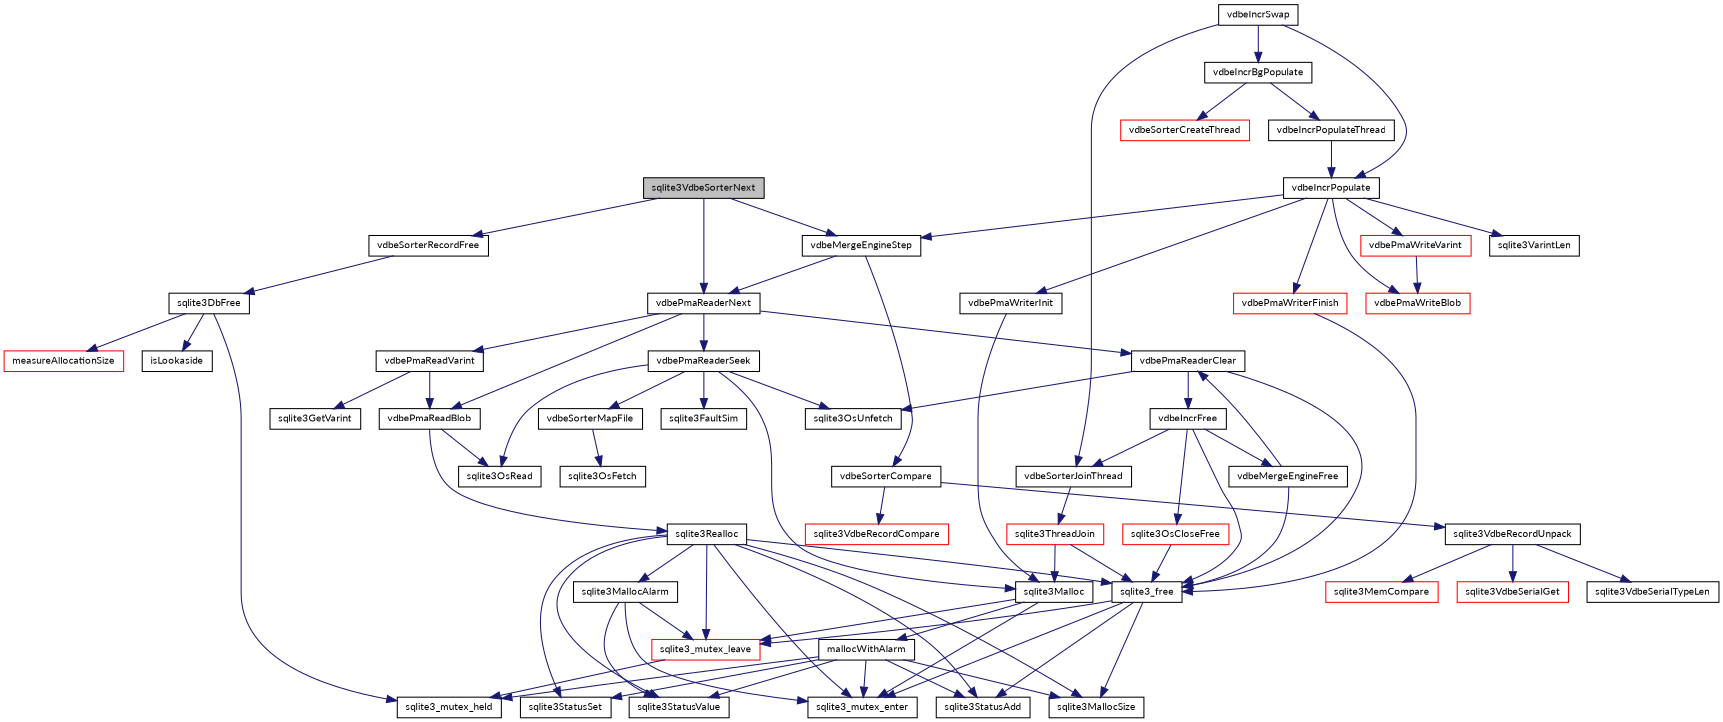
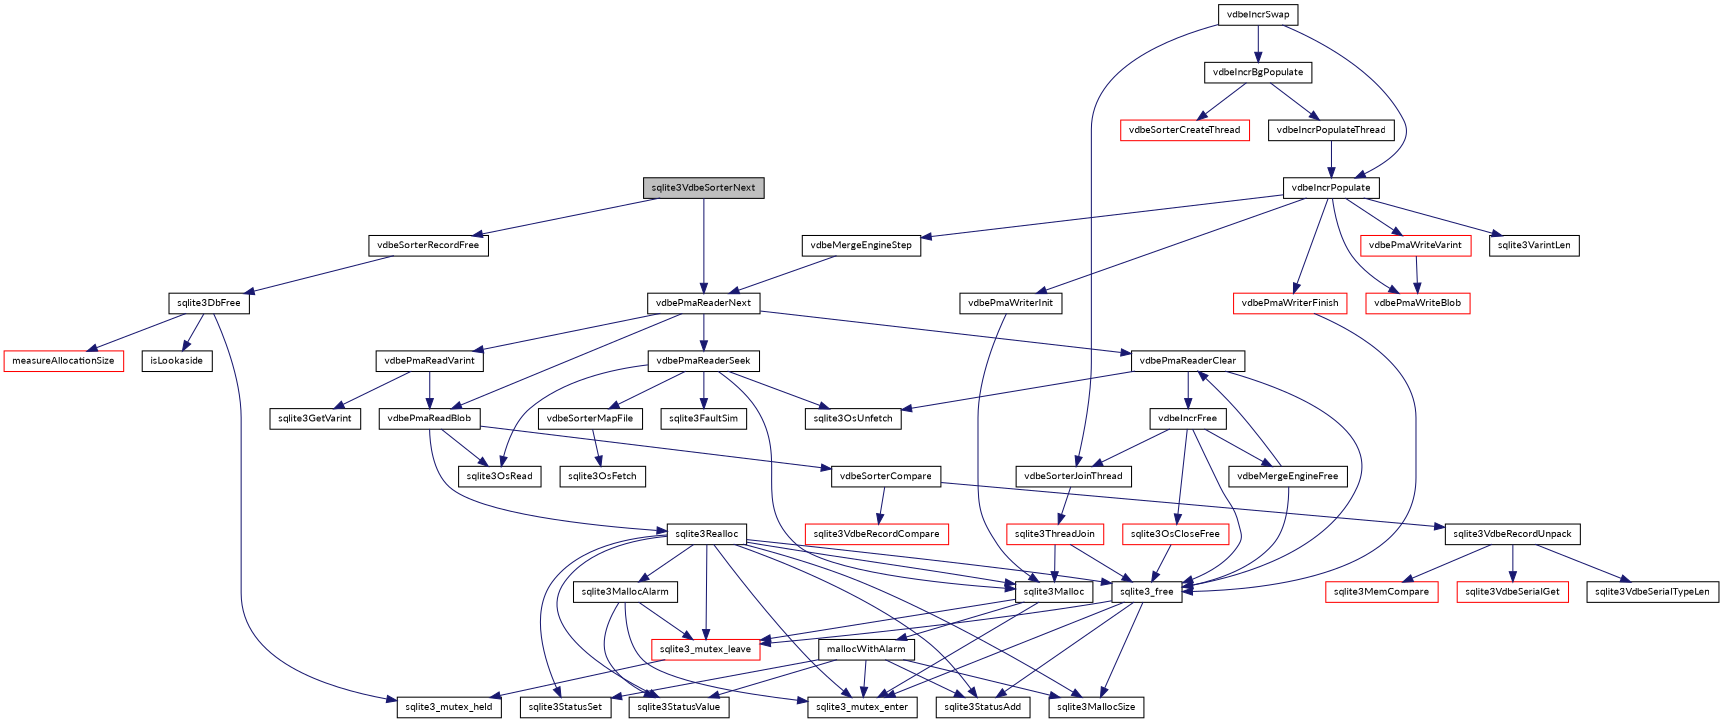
edge "sqlite3VdbeSorterNext" -> "vdbeMergeEngineStep": removed
edge "vdbeMergeEngineStep" -> "vdbeSorterCompare": now "vdbePmaReadBlob" -> "vdbeSorterCompare"
edge "sqlite3Realloc" -> "sqlite3Malloc": added
edge "mallocWithAlarm" -> "sqlite3_mutex_held": removed
